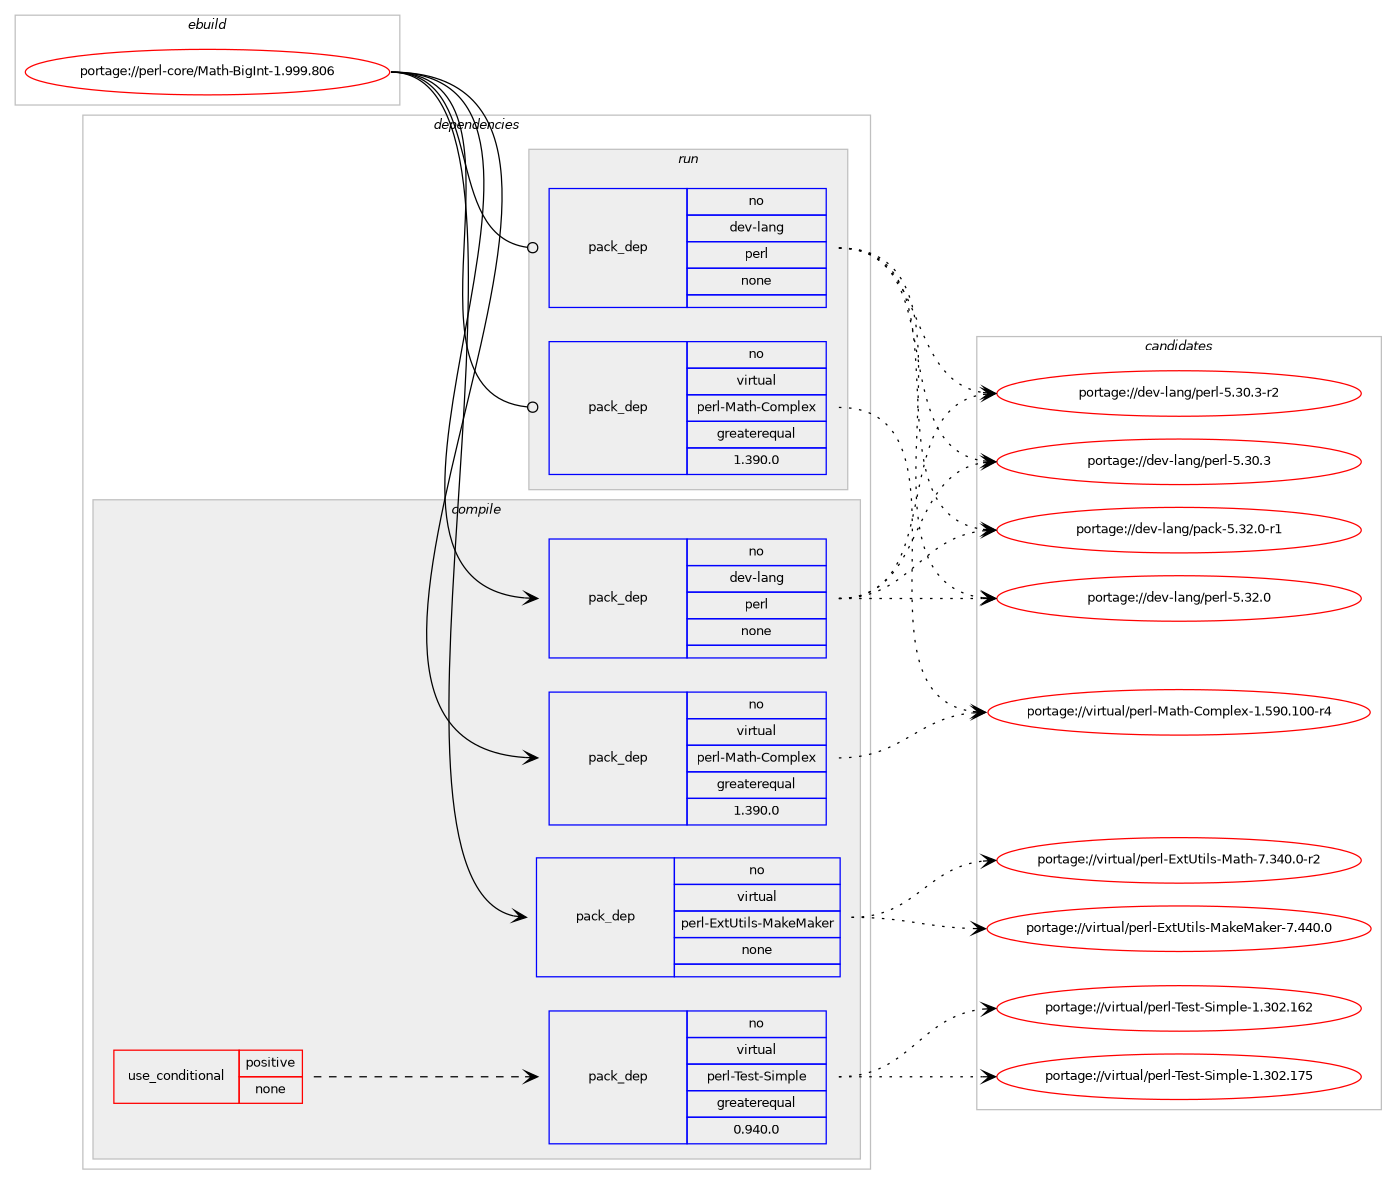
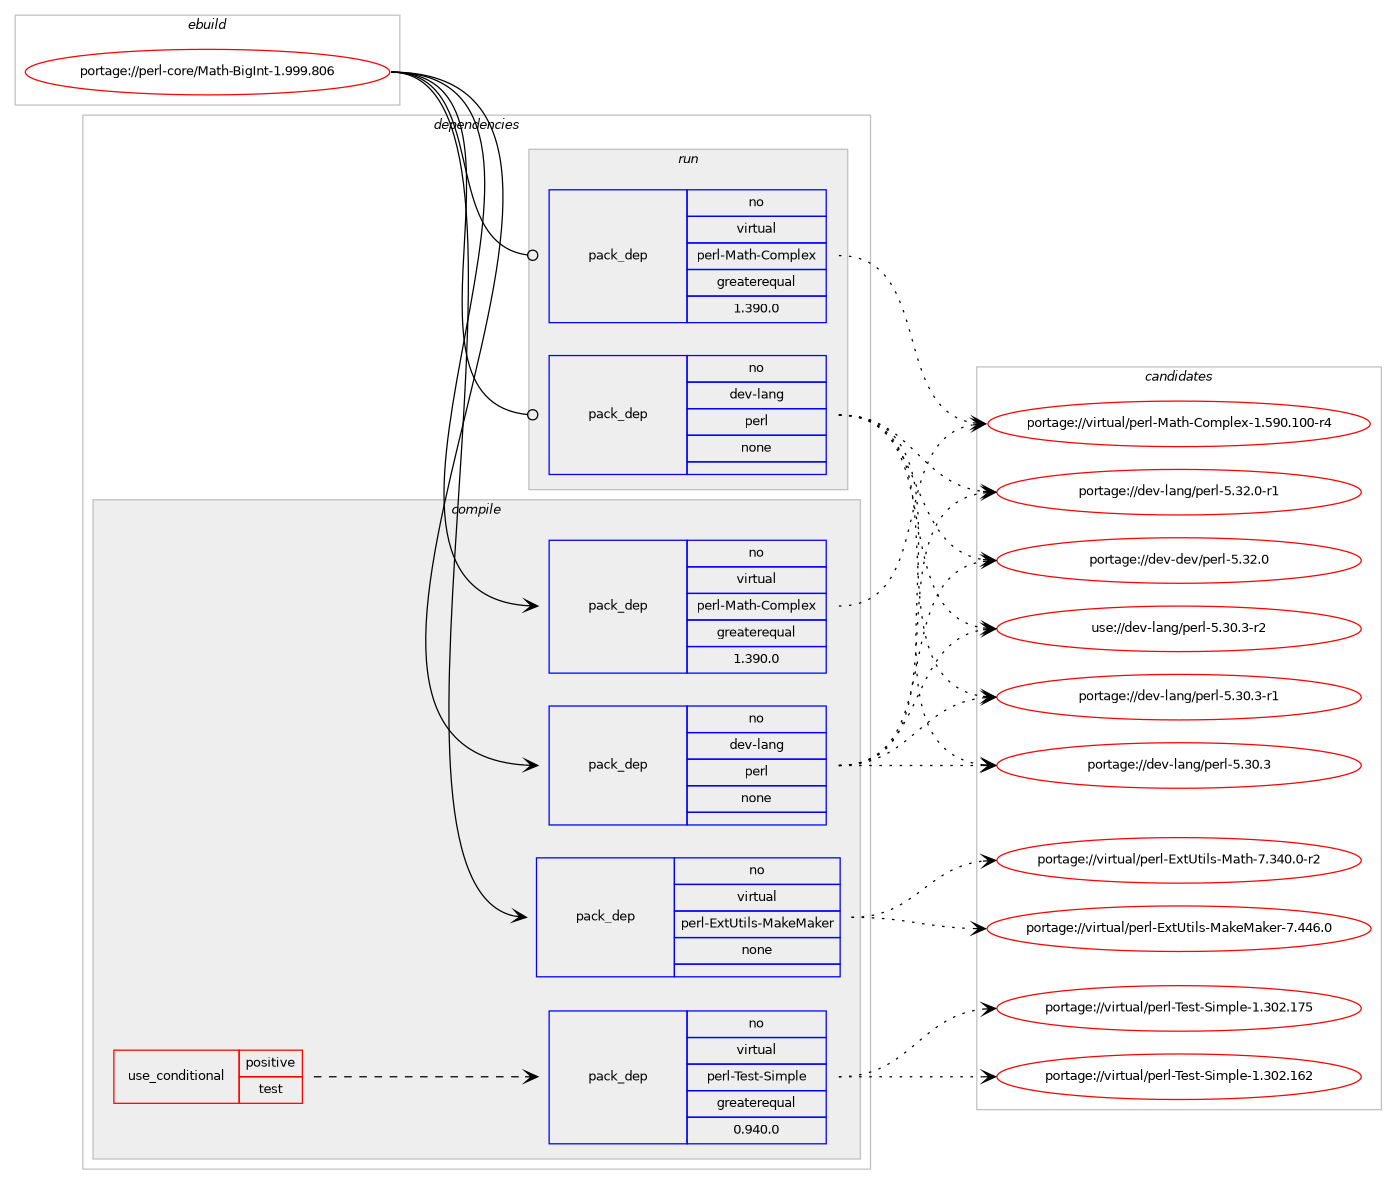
node "portage://dev-lang/perl-5.30.3-r2": label "portage://dev-lang/perl-5.30.3-r2" -> "use://dev-lang/perl-5.30.3-r2"
node "portage://dev-lang/pack-5.32.0-r1": label "portage://dev-lang/pack-5.32.0-r1" -> "portage://dev-lang/perl-5.32.0-r1"
node "portage://dev-lang/perl-5.32.0": label "portage://dev-lang/perl-5.32.0" -> "portage://dev-dev/perl-5.32.0"
node "portage://dev-lang/perl-5.30.3-r1": added
node "portage://virtual/perl-ExtUtils-MakeMaker-7.440.0": label "portage://virtual/perl-ExtUtils-MakeMaker-7.440.0" -> "portage://virtual/perl-ExtUtils-MakeMaker-7.446.0"
node "use_conditional": text "none" -> "test"
